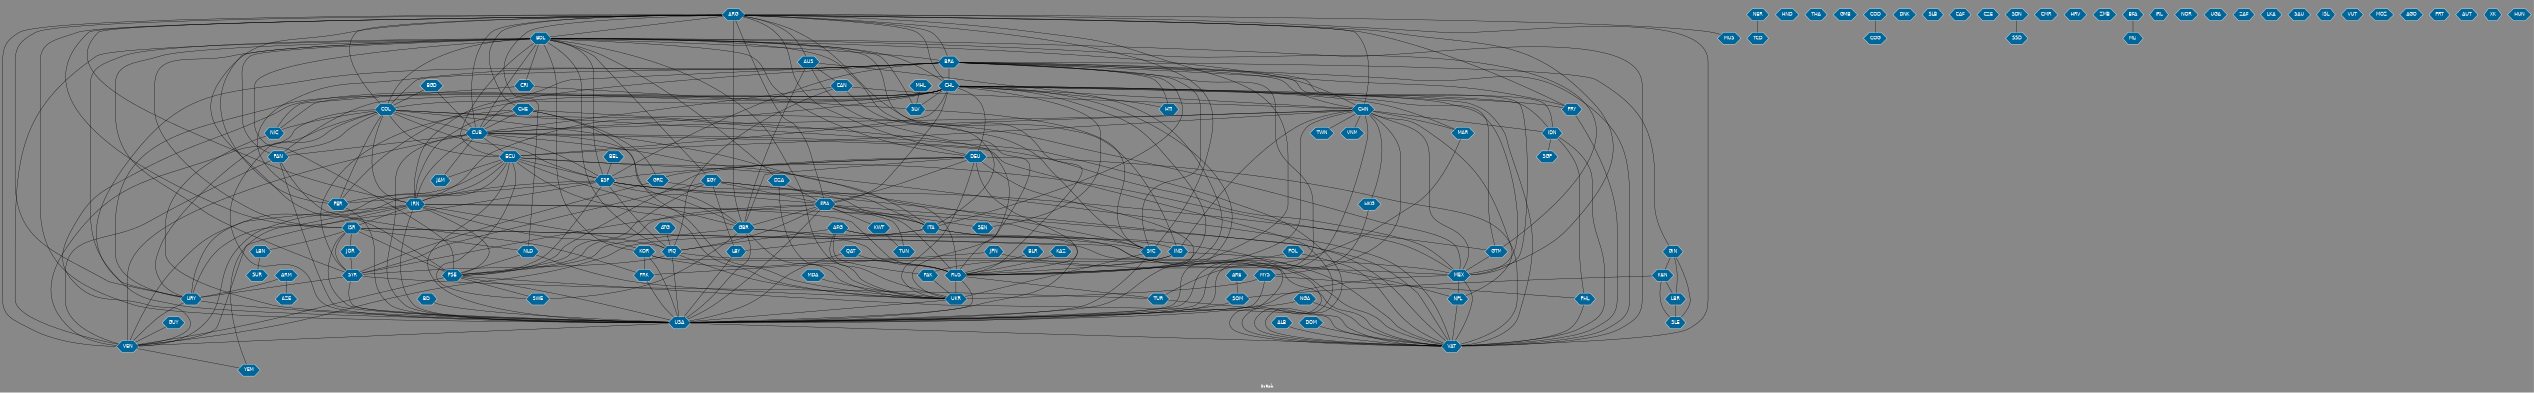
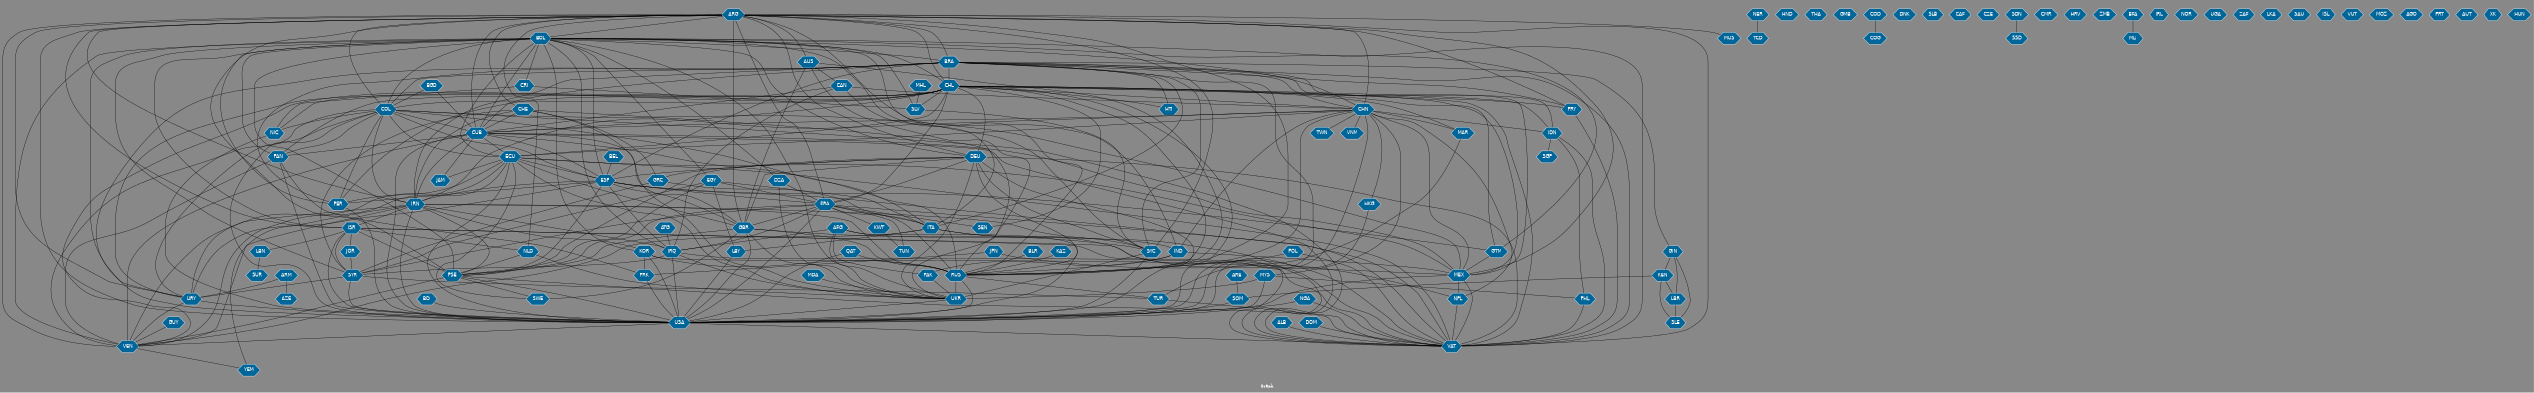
edge "EGY" -- "SYC": now "DEU" -- "SYC"
